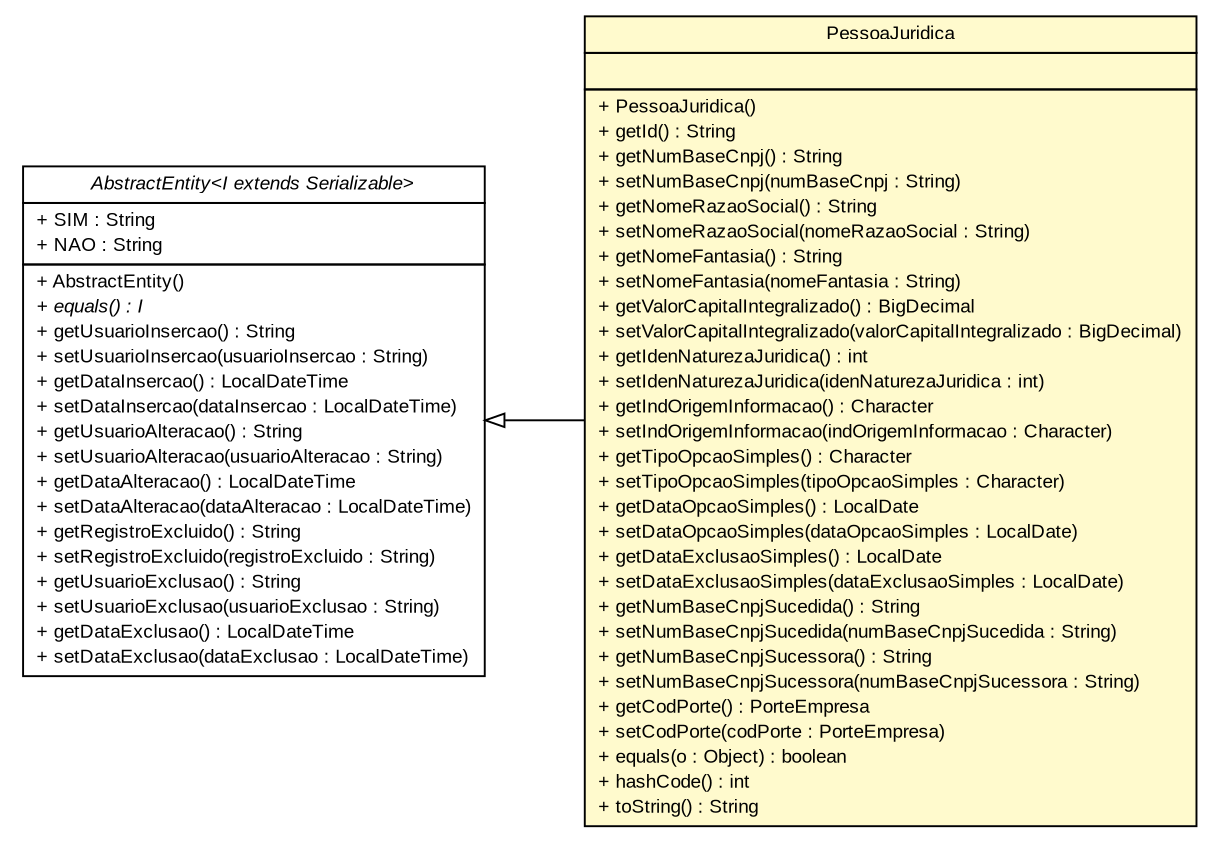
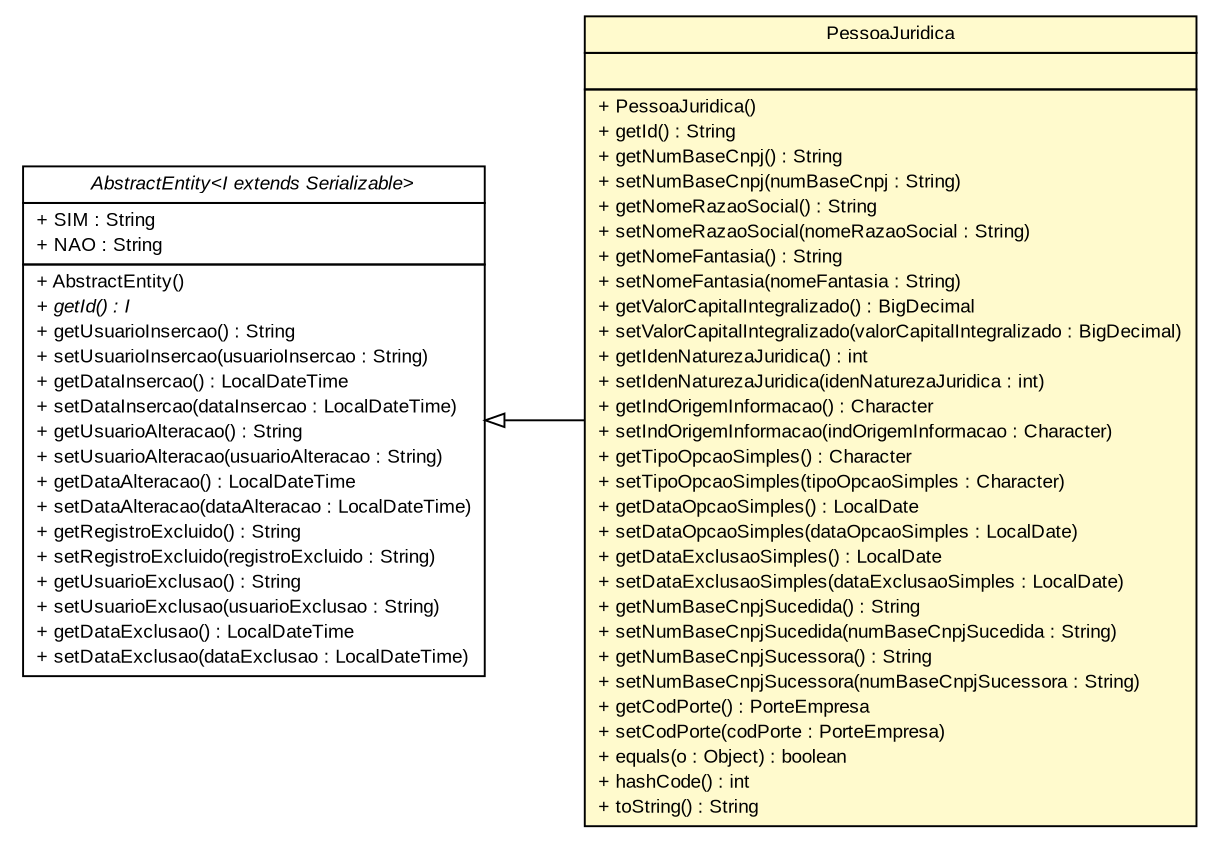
node "AbstractEntity<I extends Serializable>": text "+ equals() : I" -> "+ getId() : I"
